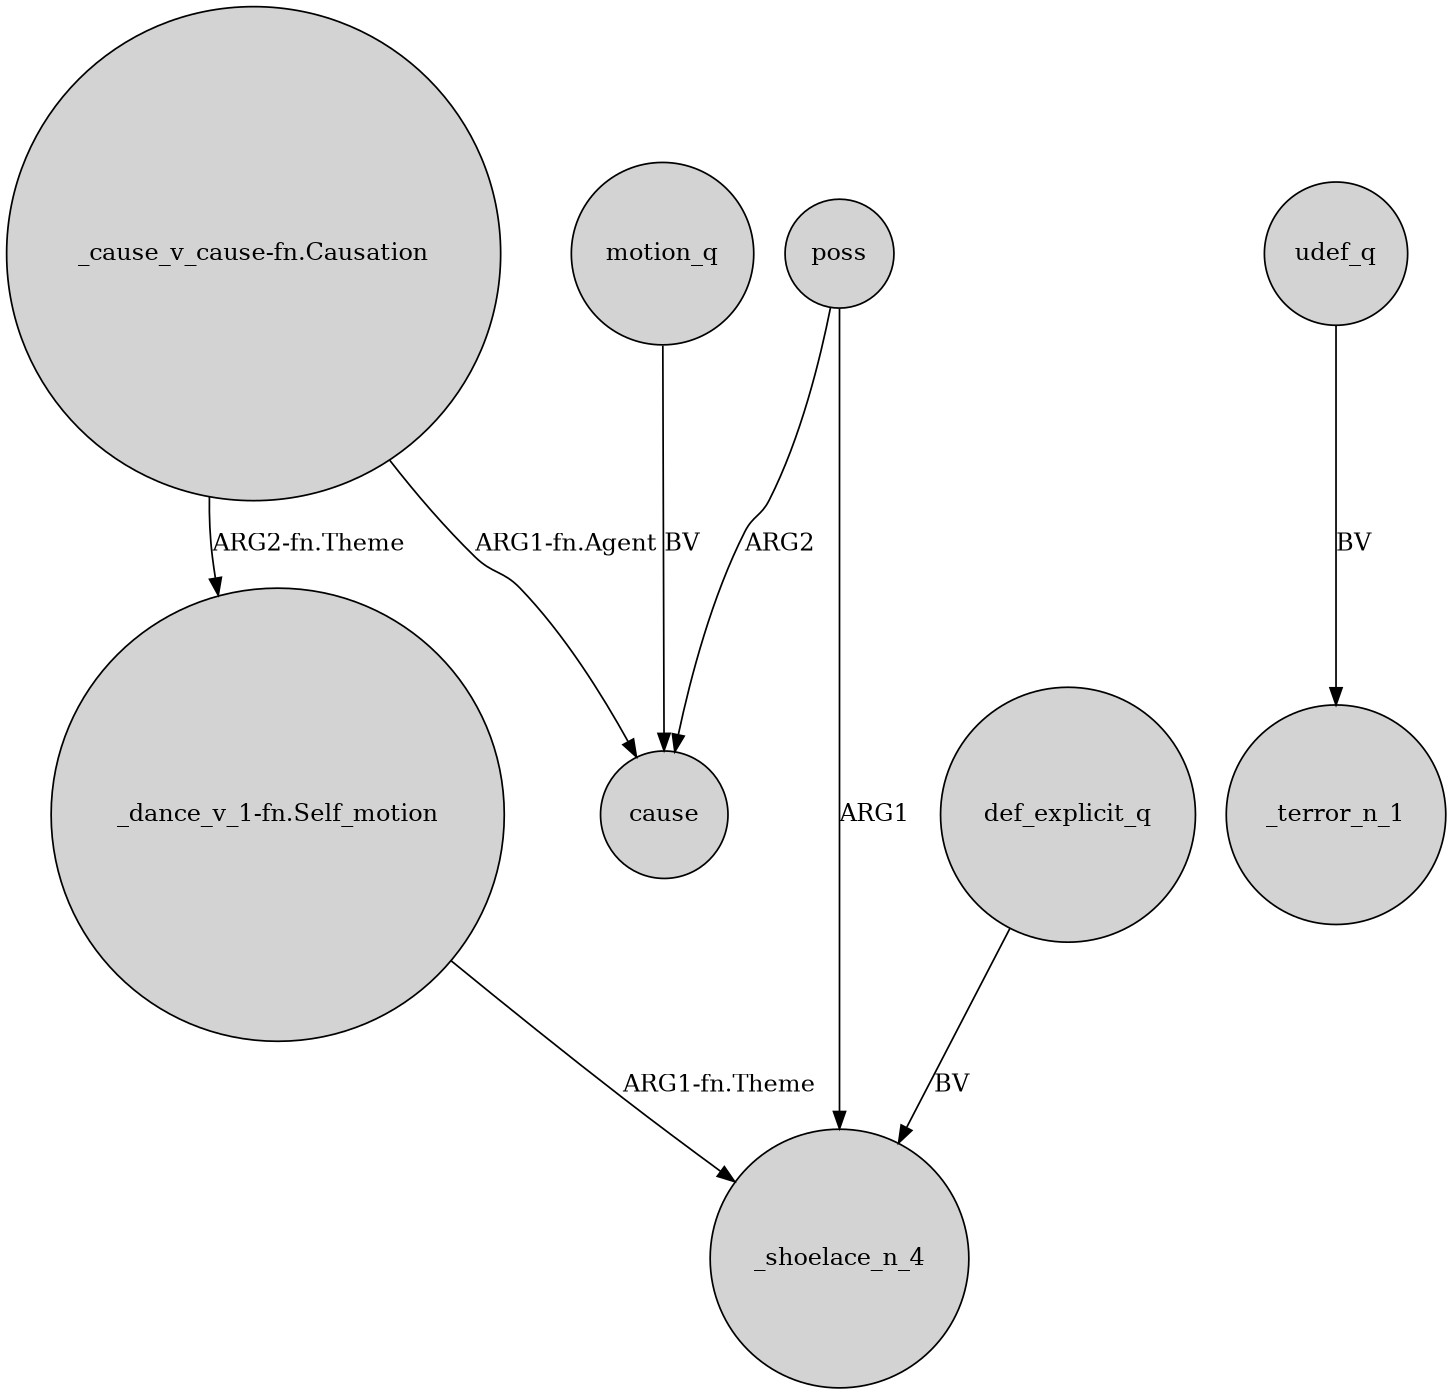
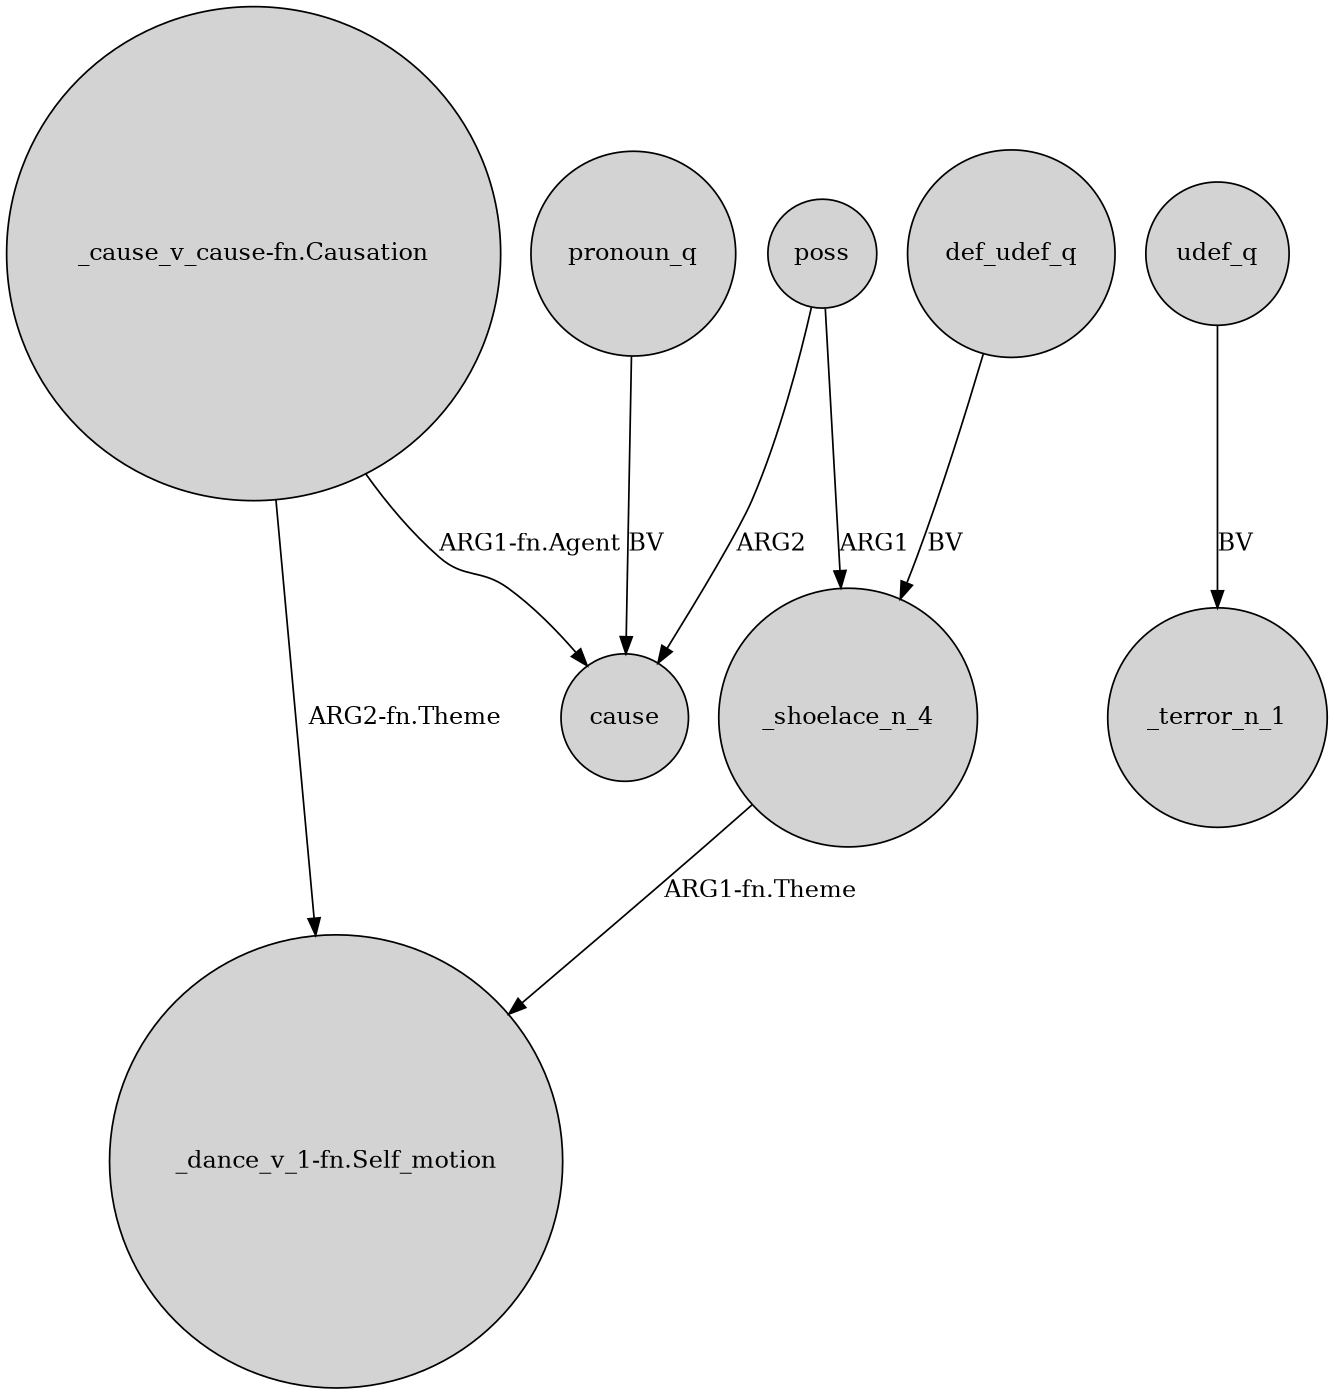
node "motion_q": label "motion_q" -> "pronoun_q"
node "def_explicit_q": label "def_explicit_q" -> "def_udef_q"
edge "_dance_v_1-fn.Self_motion" -> "_shoelace_n_4": reversed
